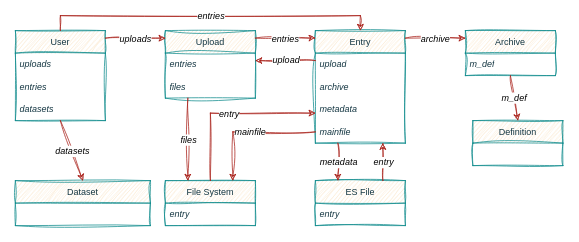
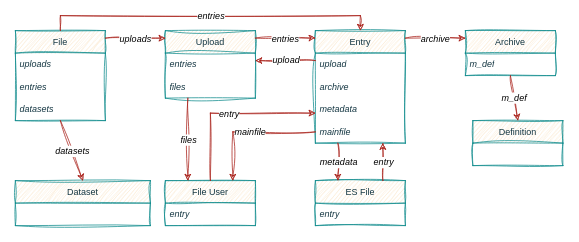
node "User": label "User" -> "File"
node "File System": label "File System" -> "File User"
